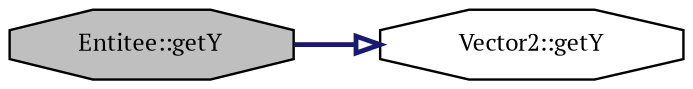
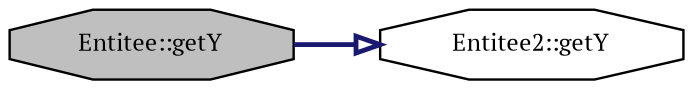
node "Vector2::getY": label "Vector2::getY" -> "Entitee2::getY"
